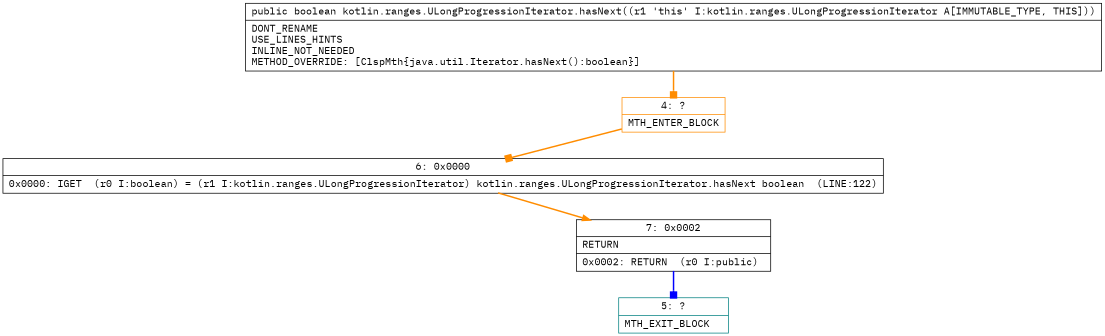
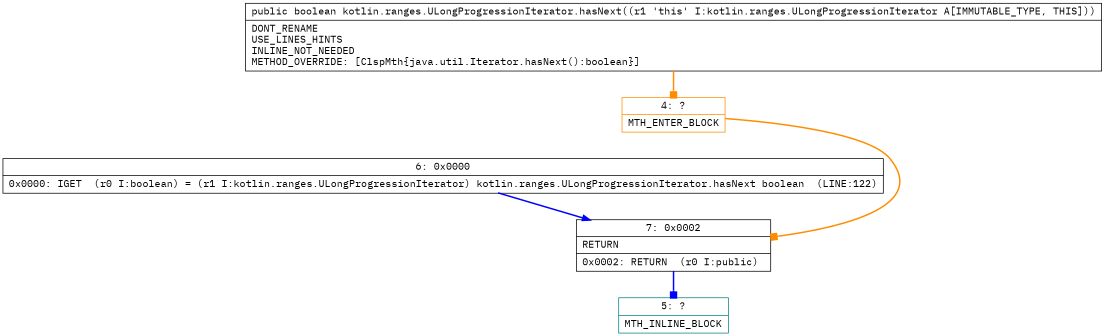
edge "4: ?" -> "6: 0x0000": now "4: ?" -> "7: 0x0002"
edge "6: 0x0000" -> "7: 0x0002": color darkorange -> blue
node "5: ?": text "MTH_EXIT_BLOCK" -> "MTH_INLINE_BLOCK"
